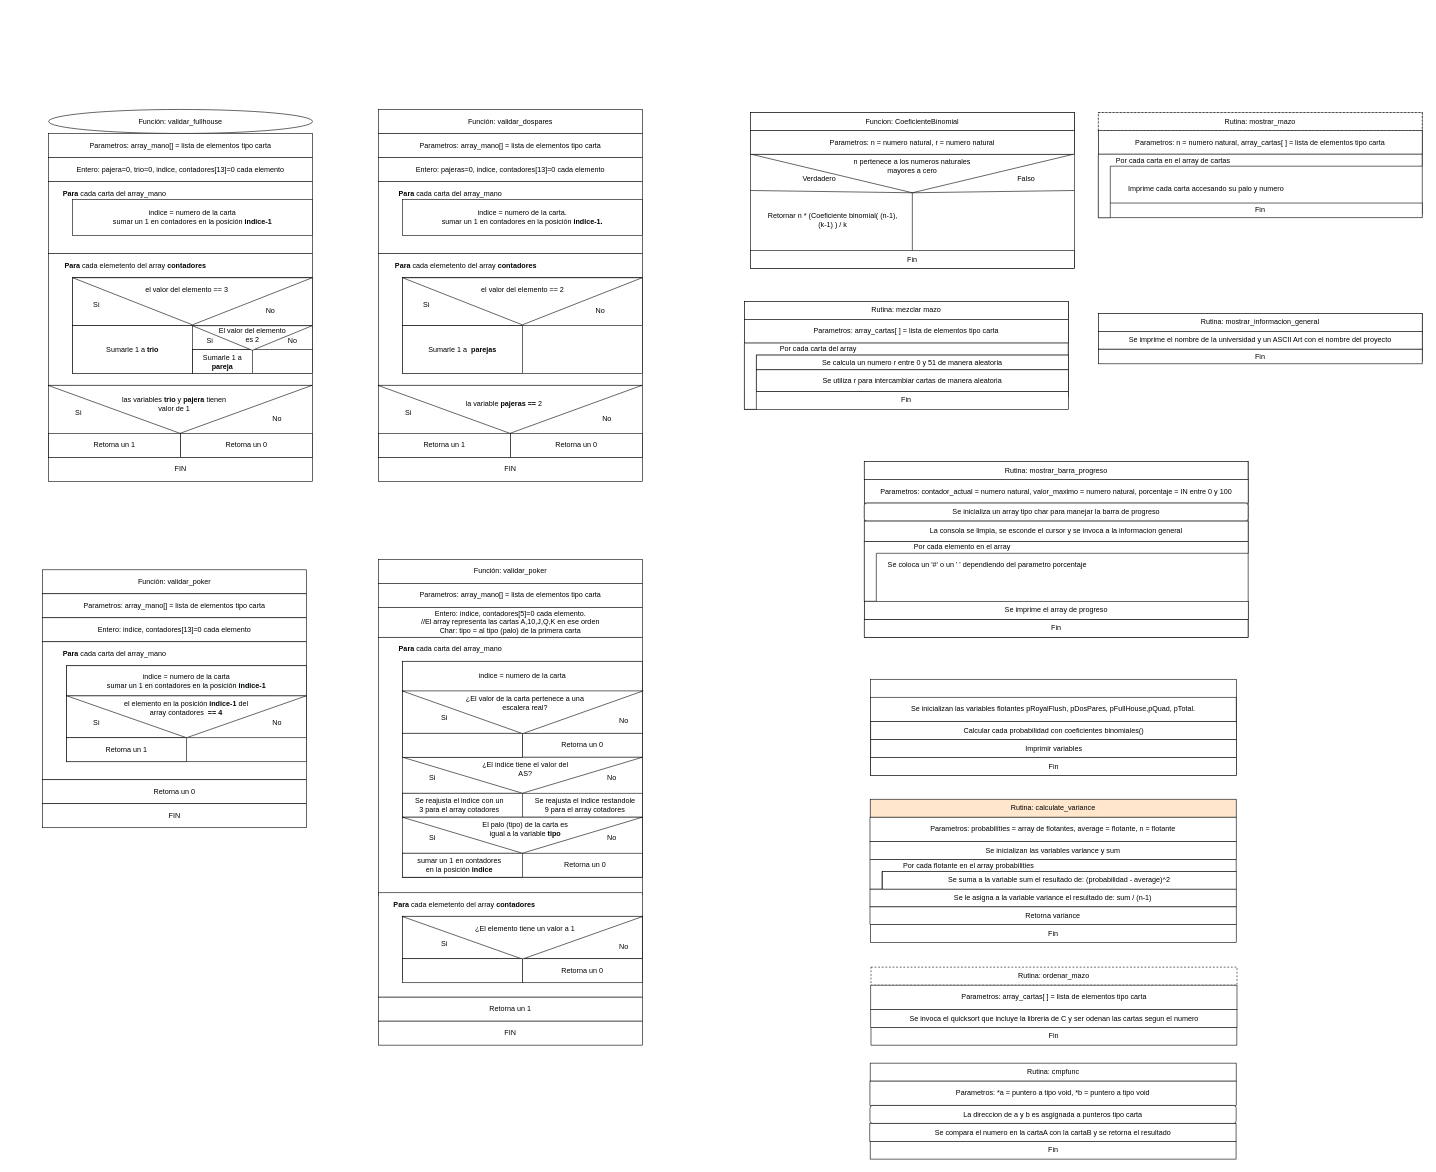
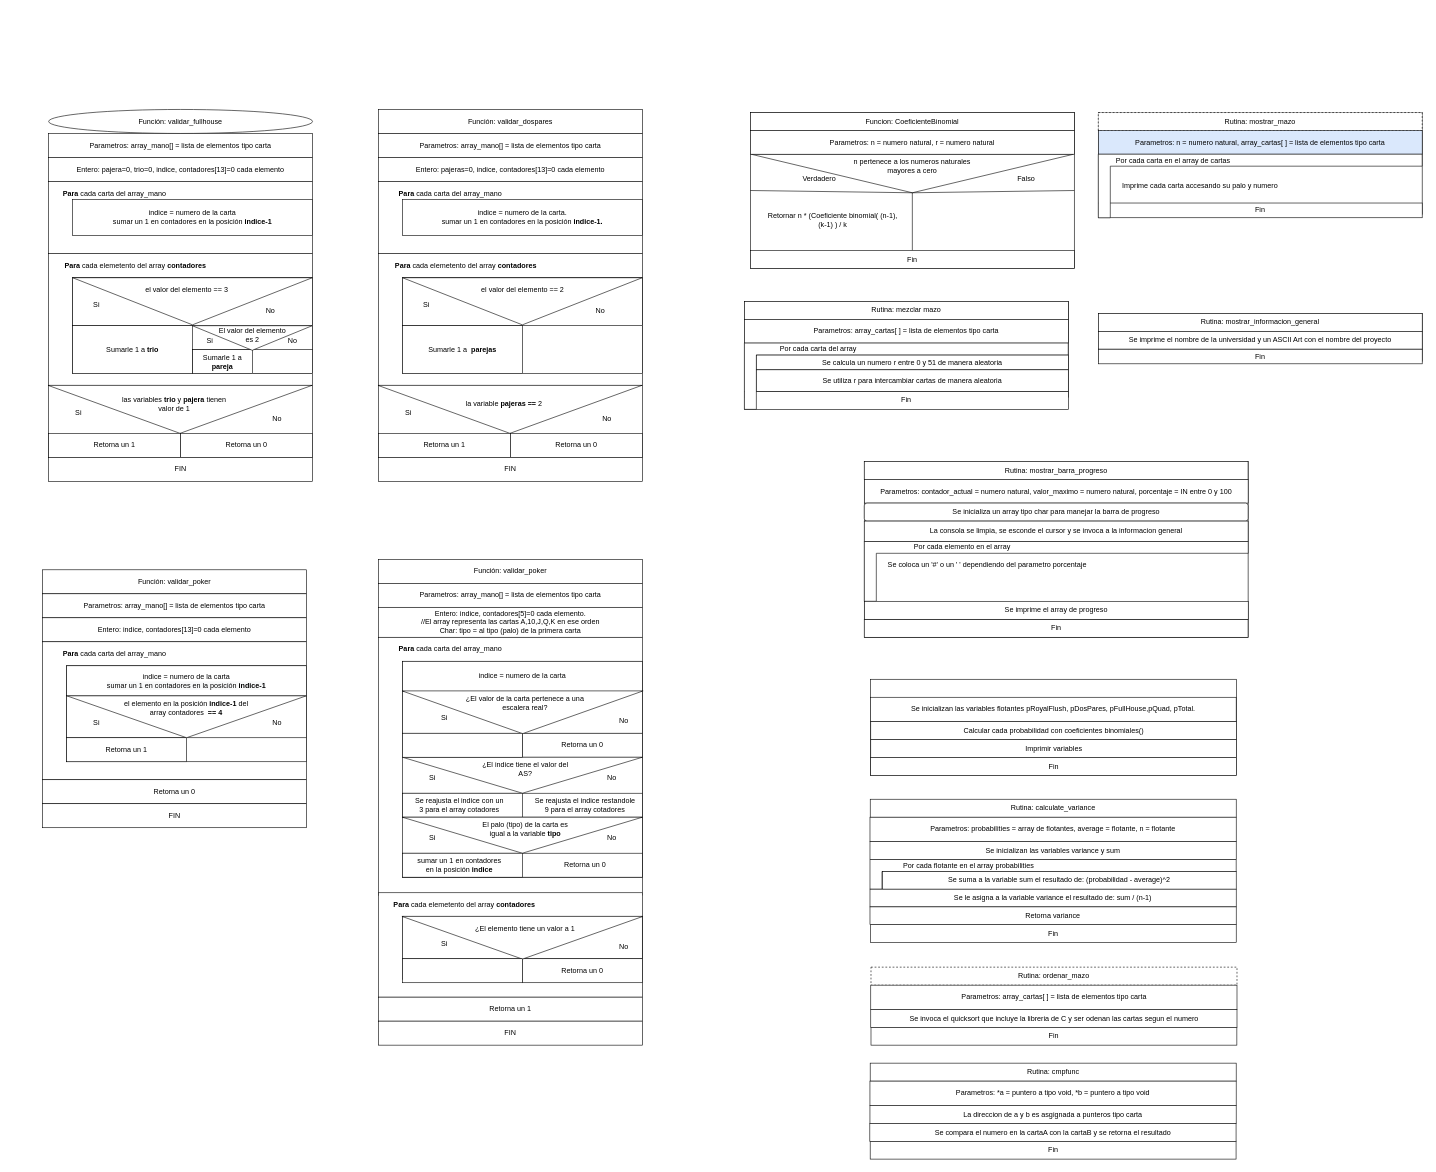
node "Parametros: n = numero natural, array_cartas[ ] = lista de elementos tipo carta": fillcolor #ffffff -> #dae8fc
node "Imprime cada carta accesando su palo y numero": moved (1206, 189) -> (1200, 186)
node "Rutina: calculate_variance": fillcolor #ffe6cc -> #ffffff
node "La direccion de a y b es asgignada a punteros tipo carta": shape rounded rectangle -> rectangle
